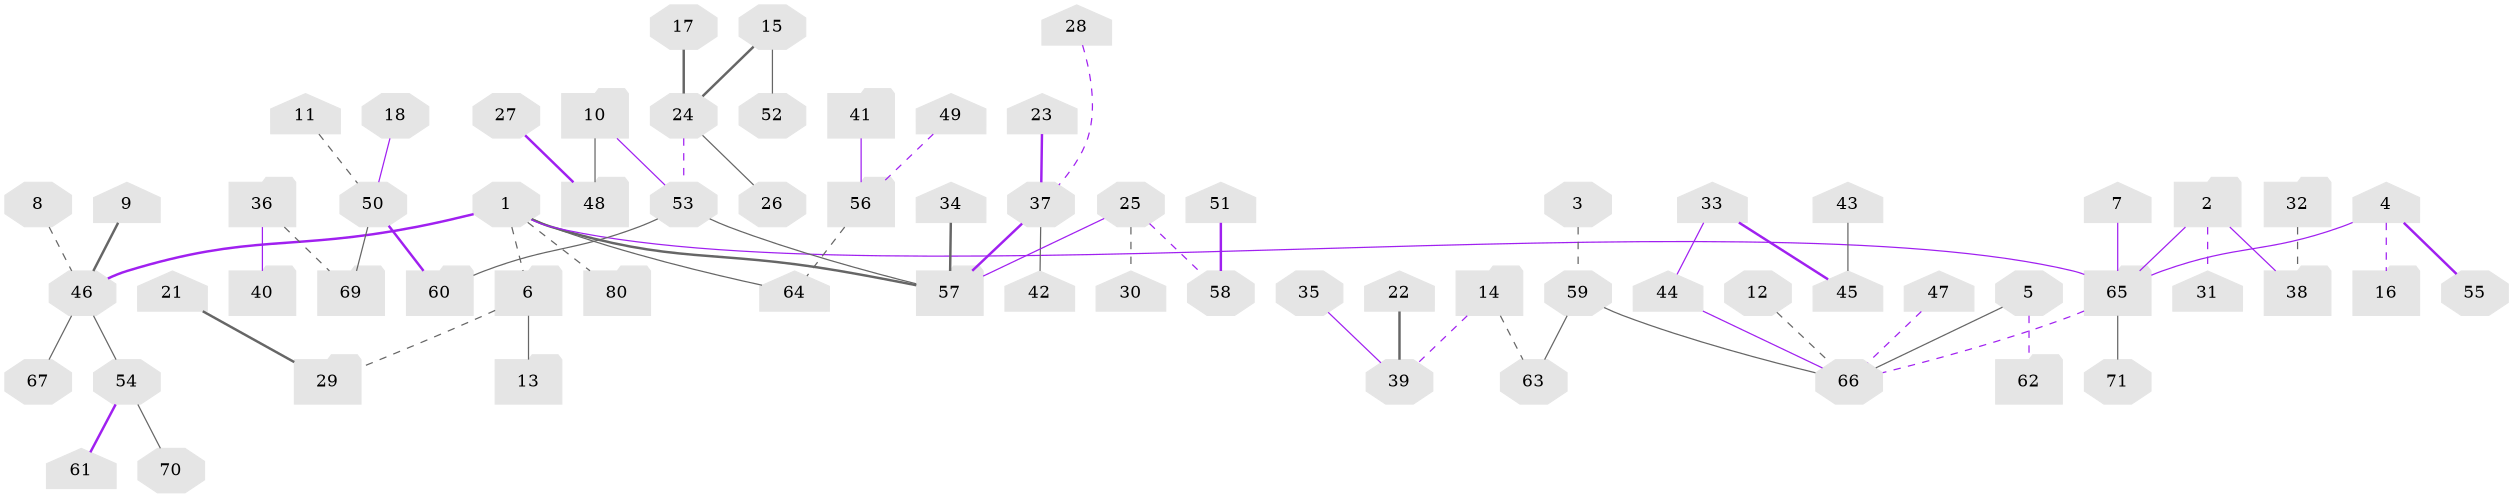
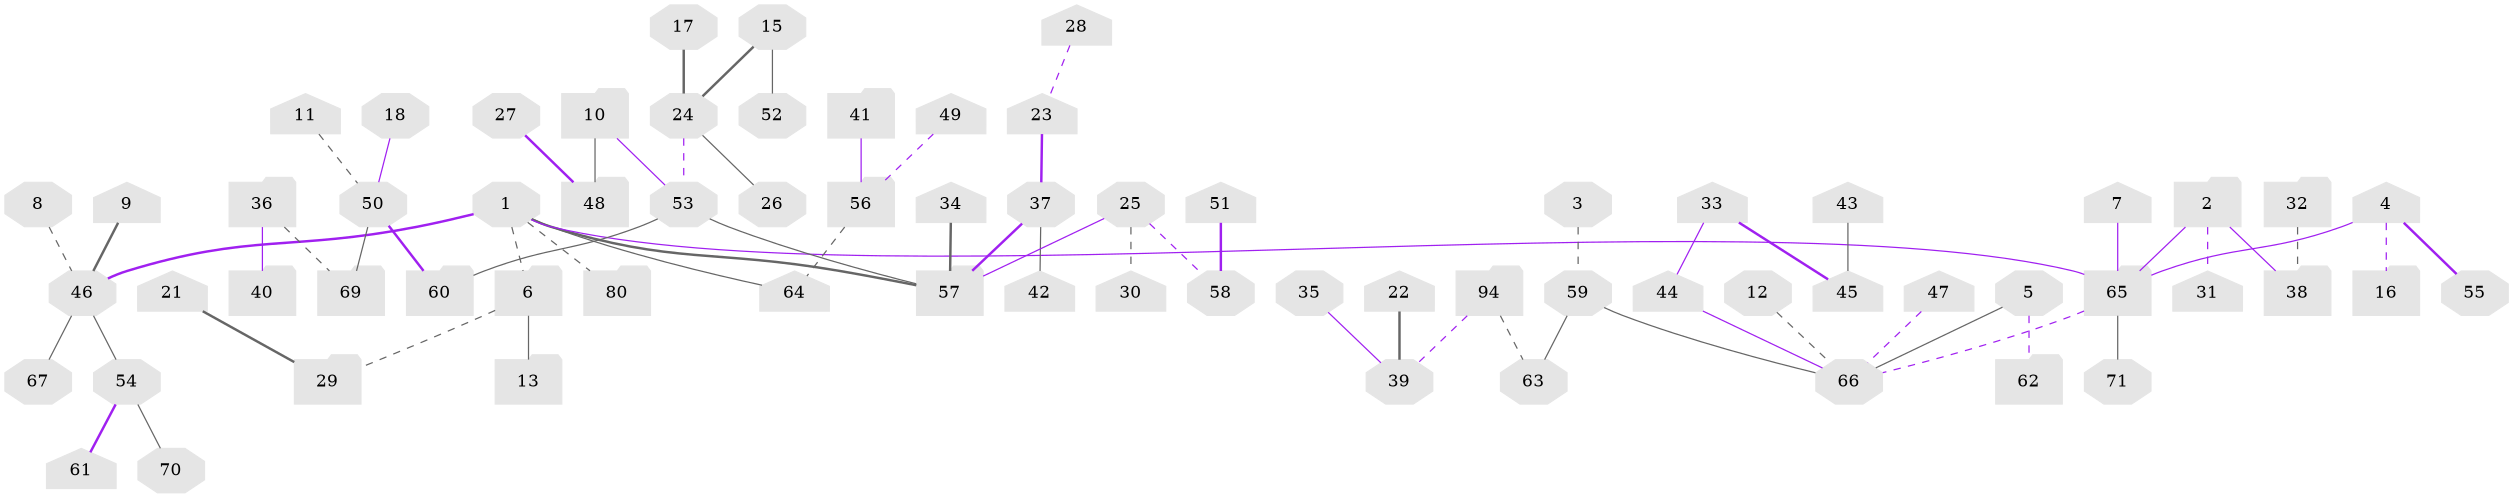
edge "28" -- "37": now "28" -- "23"
node "14": label "14" -> "94"
